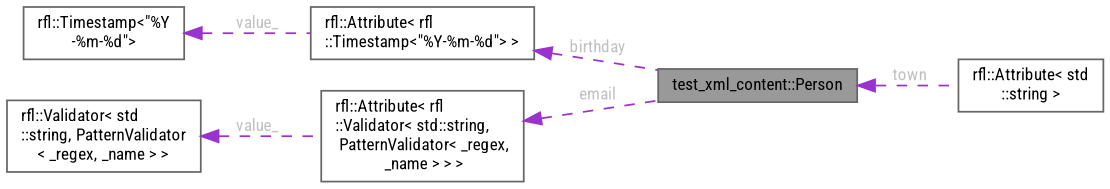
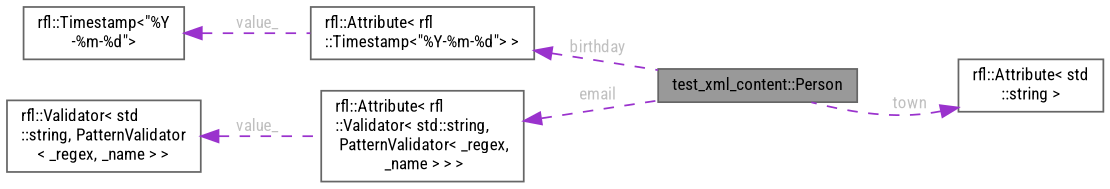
edge "rfl::Attribute< std ::string >" -> "test_xml_content::Person": reversed
